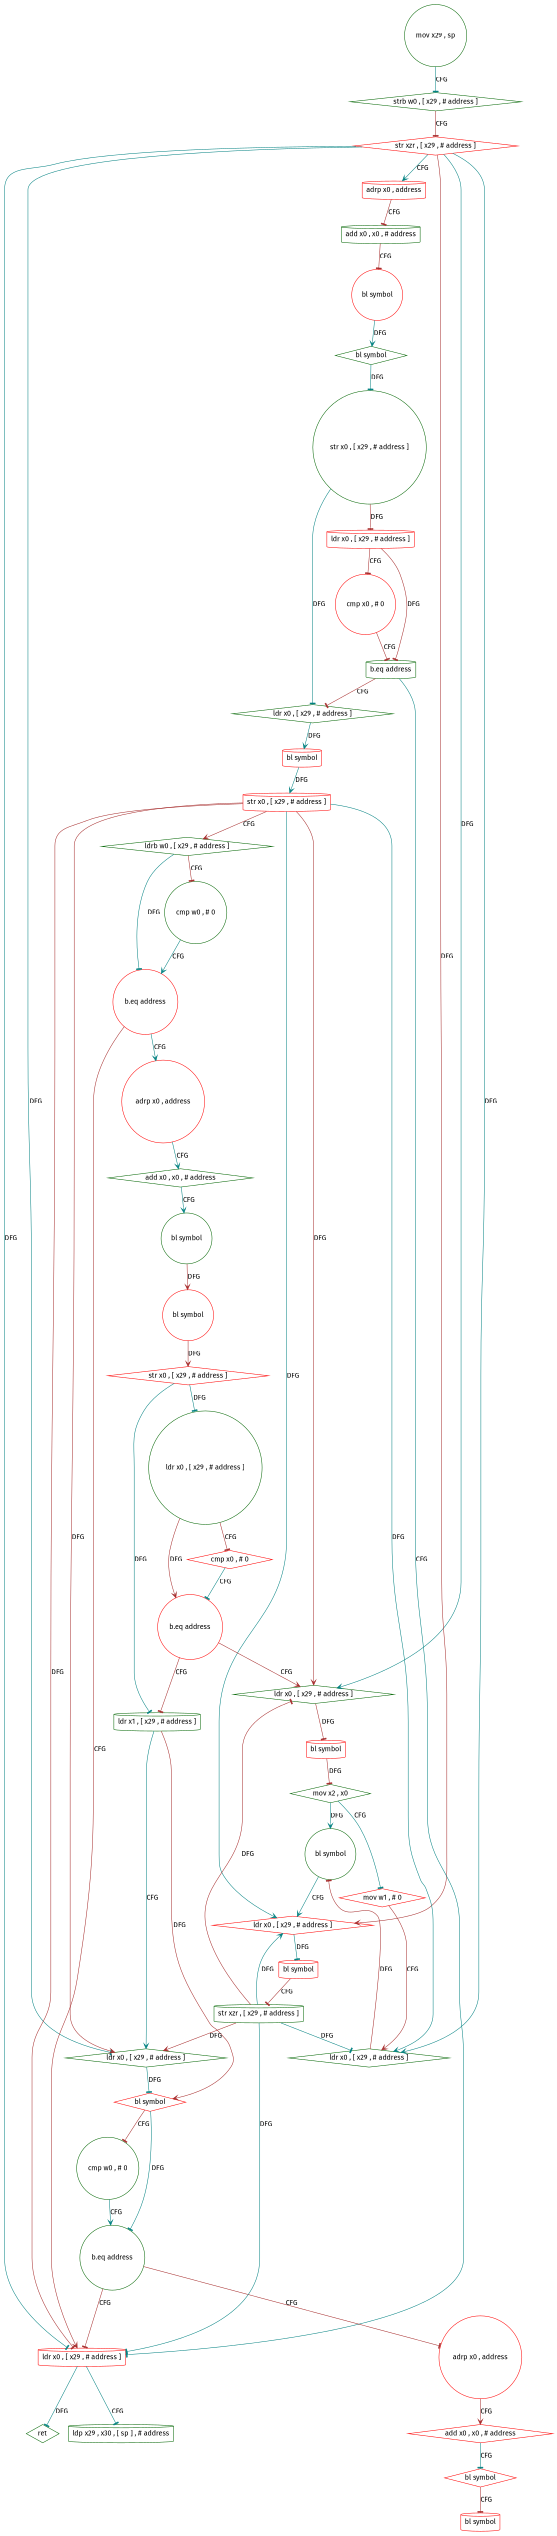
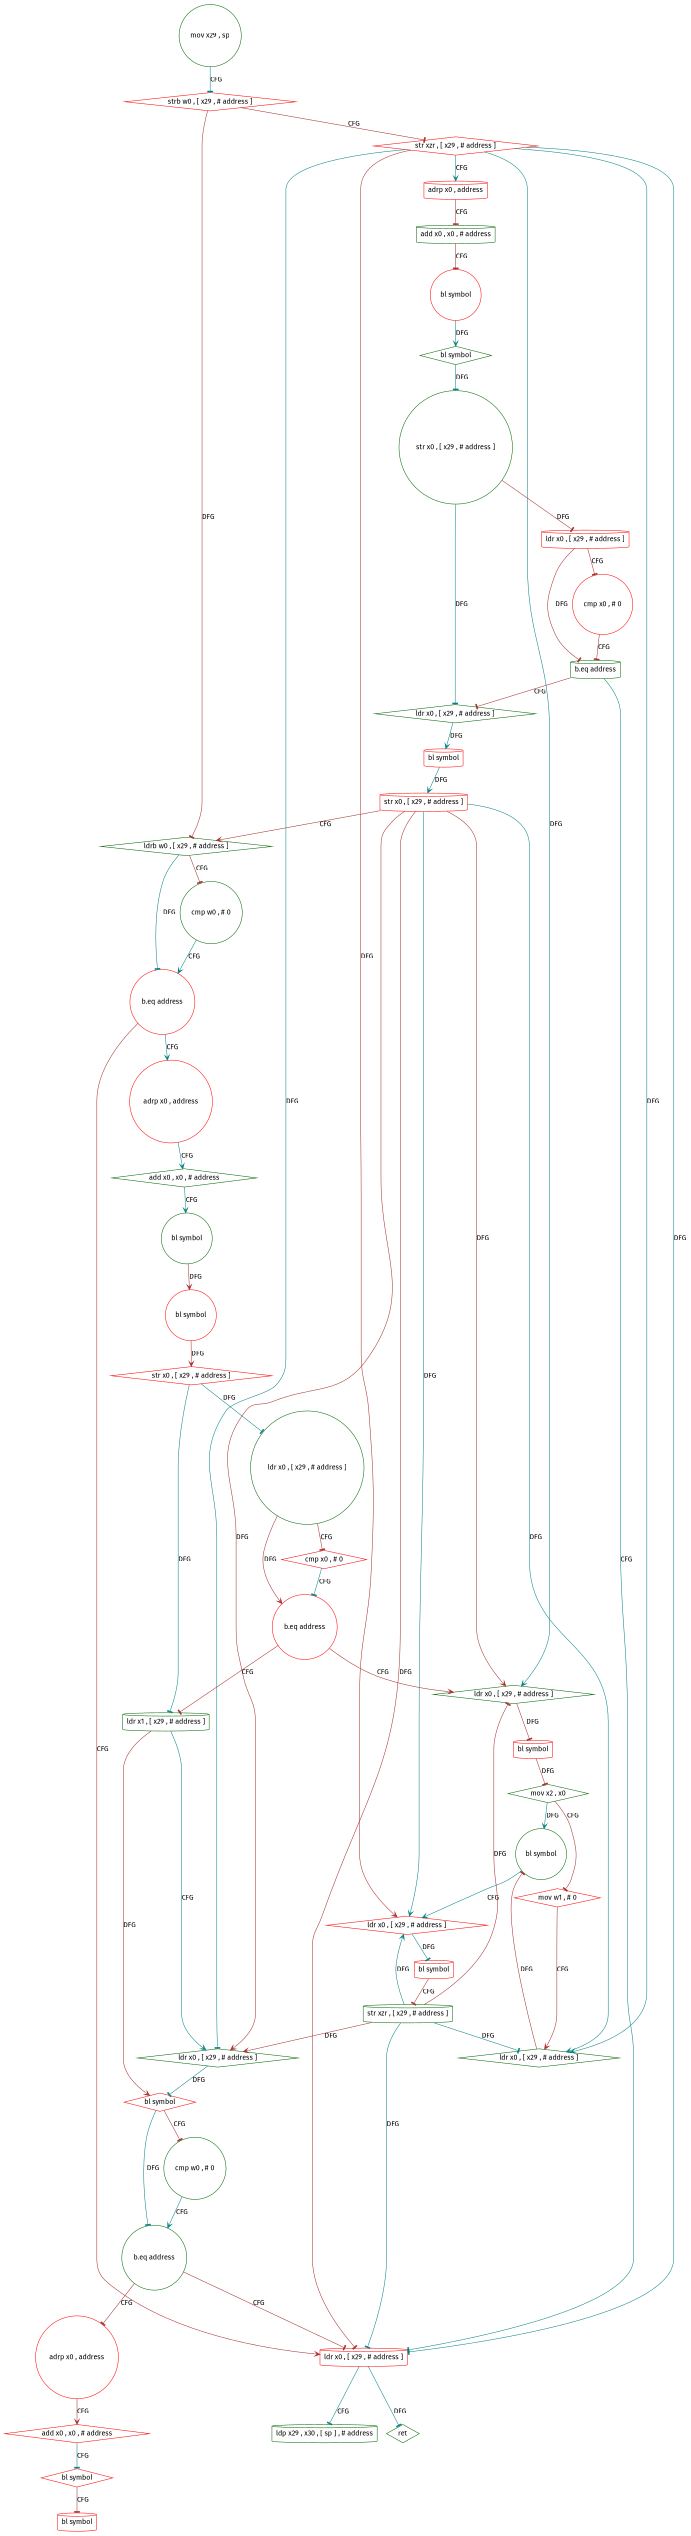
node "strb w0 , [ x29 , # address ]": color darkgreen -> red
edge "strb w0 , [ x29 , # address ]" -> "ldrb w0 , [ x29 , # address ]": added, label "DFG"
edge "mov x2 , x0" -> "mov w1 , # 0": color teal -> brown
